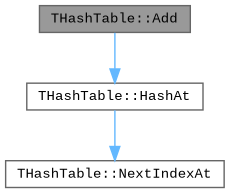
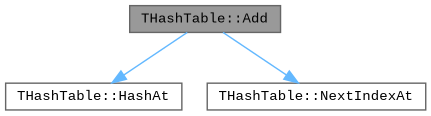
edge "THashTable::HashAt" -> "THashTable::NextIndexAt": now "THashTable::Add" -> "THashTable::NextIndexAt"
